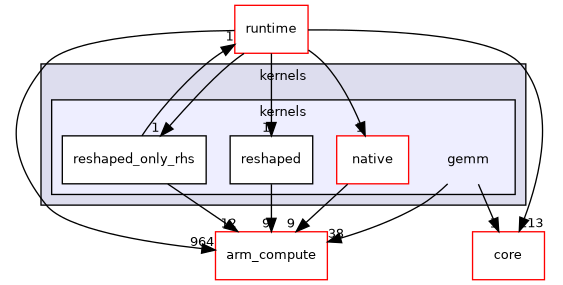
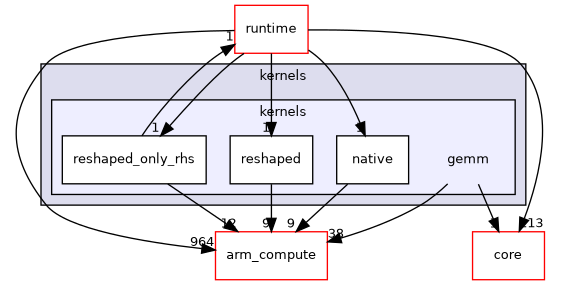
node "native": color red -> black
